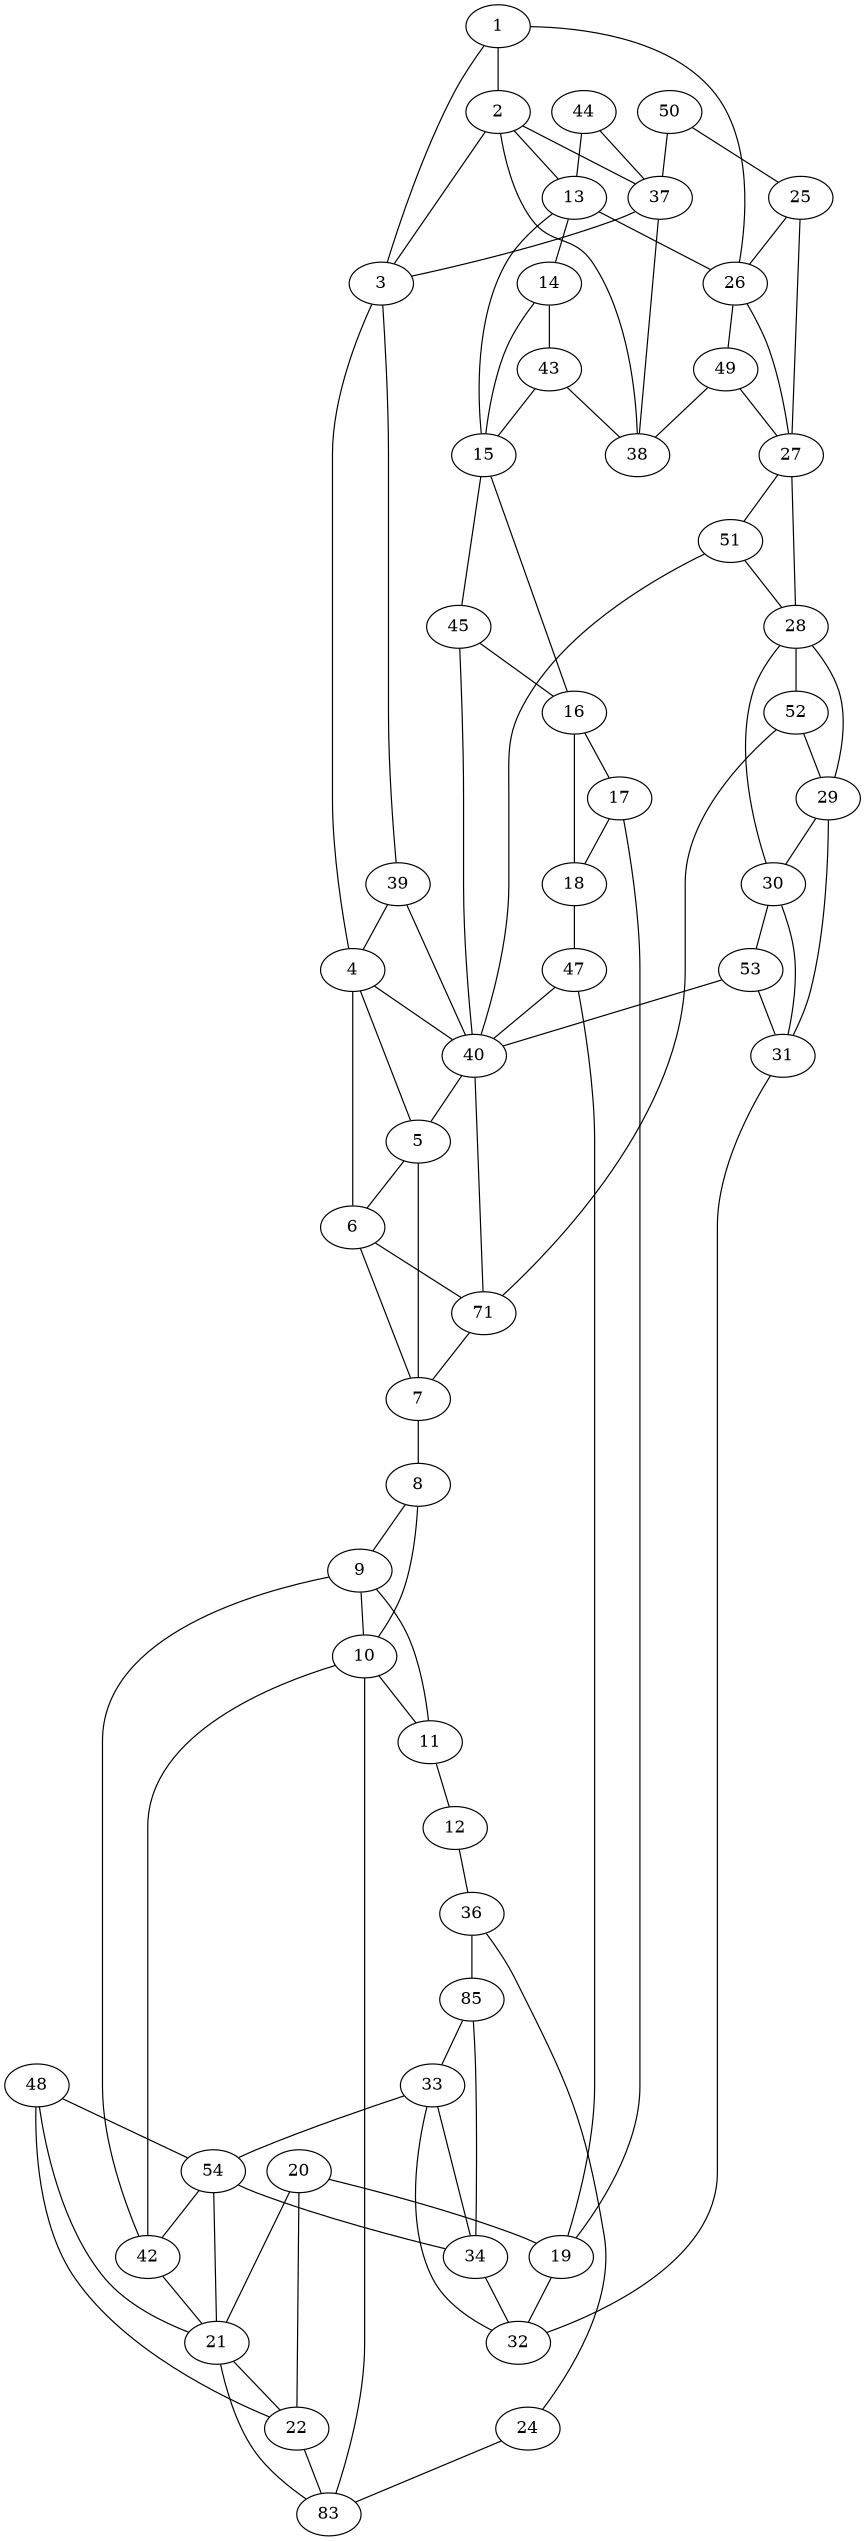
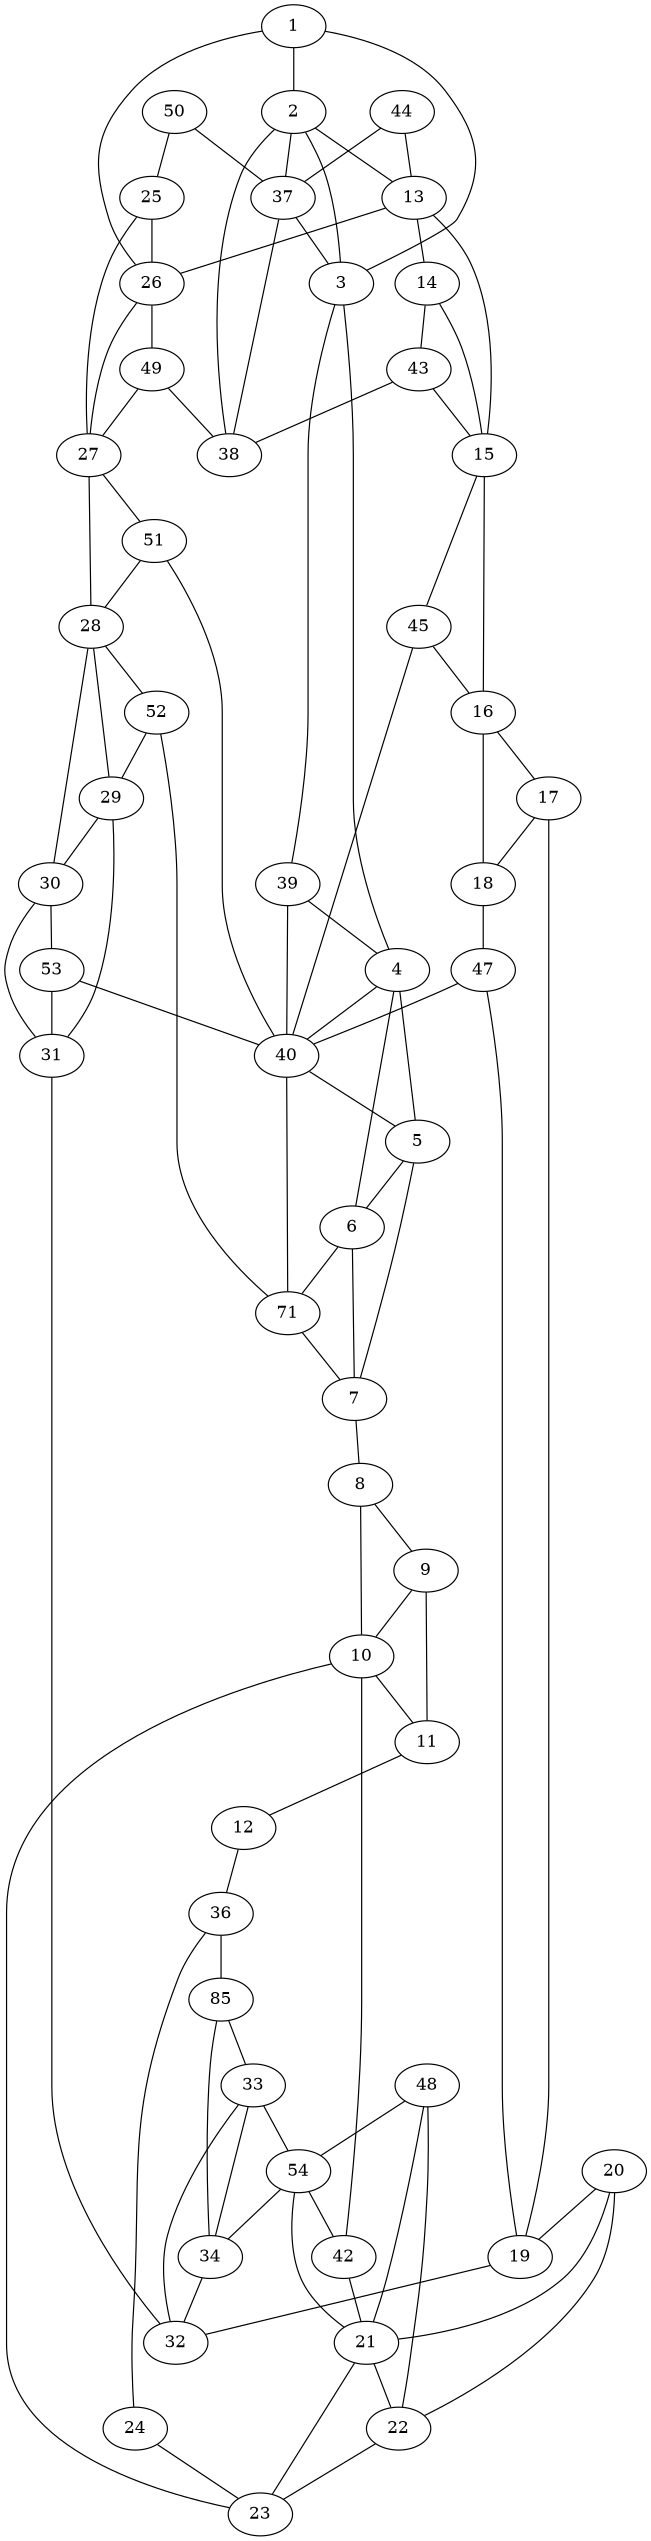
edge "9" -- "42": removed
node "83": label "83" -> "23"
